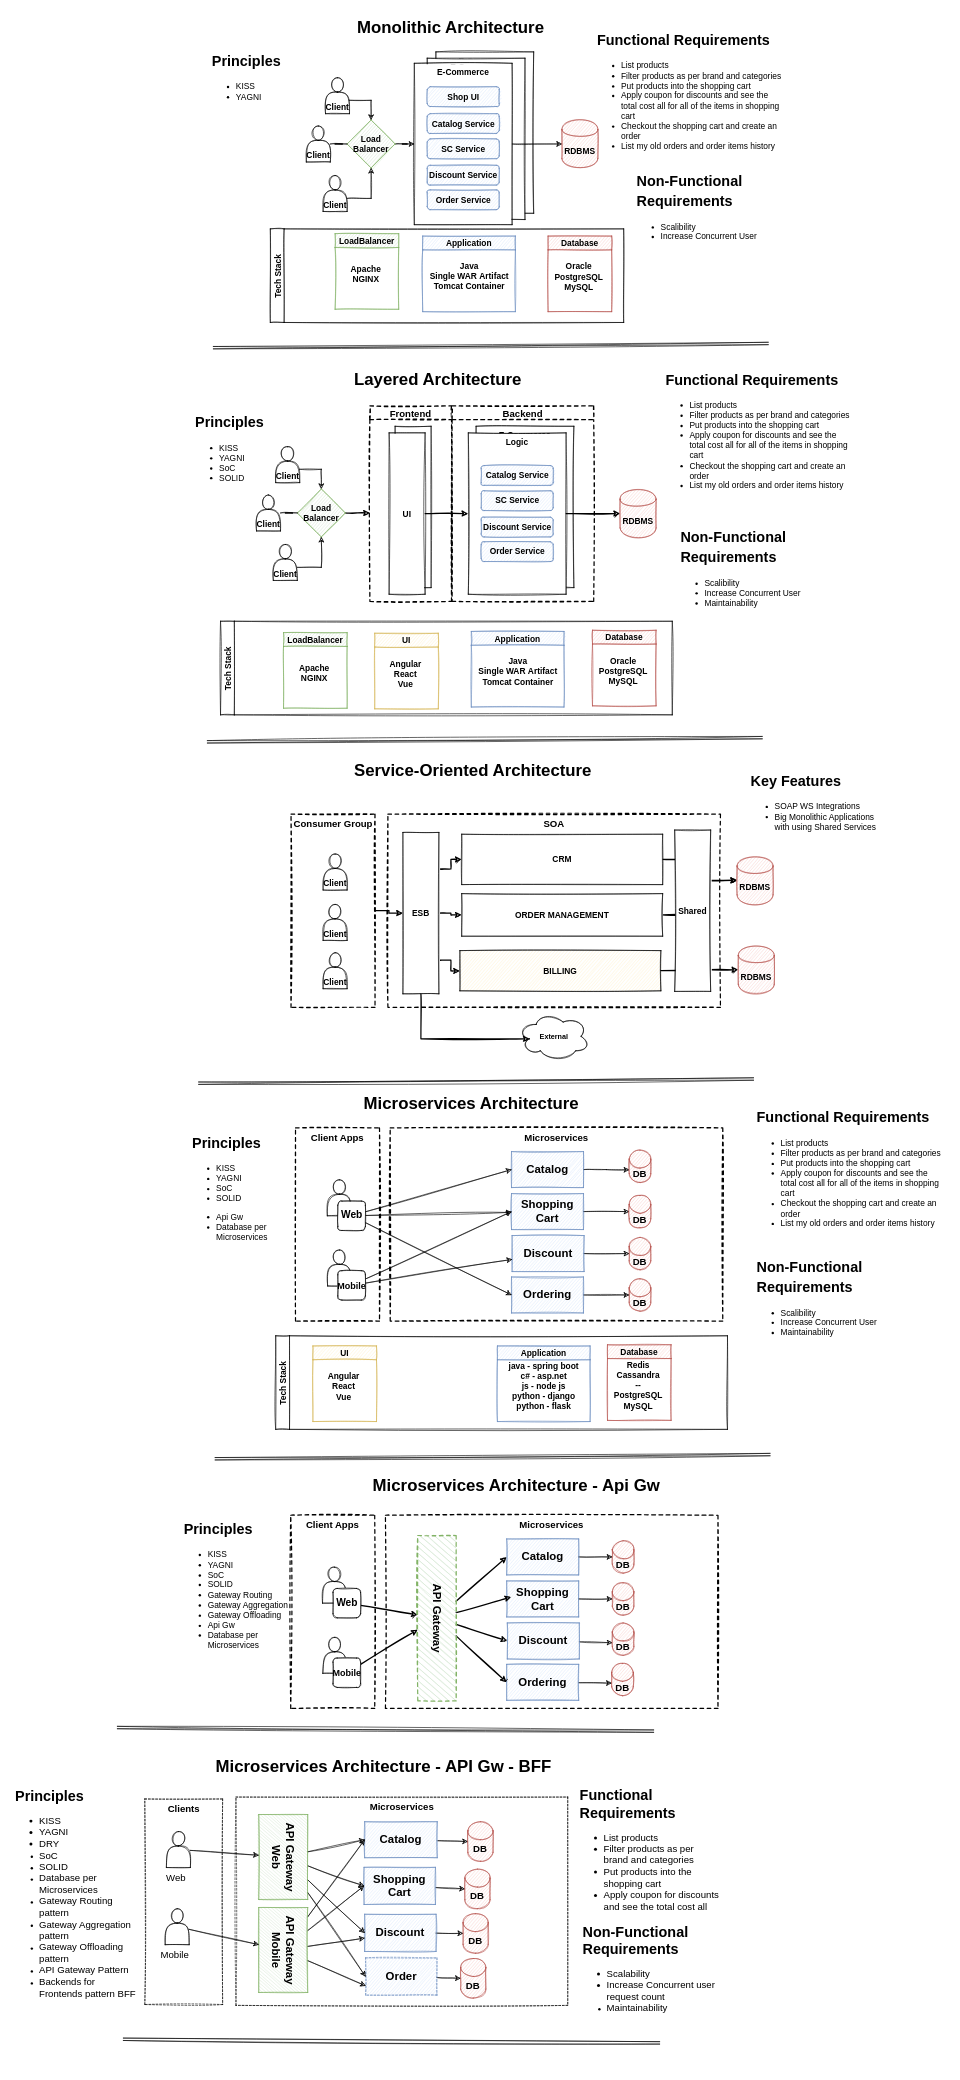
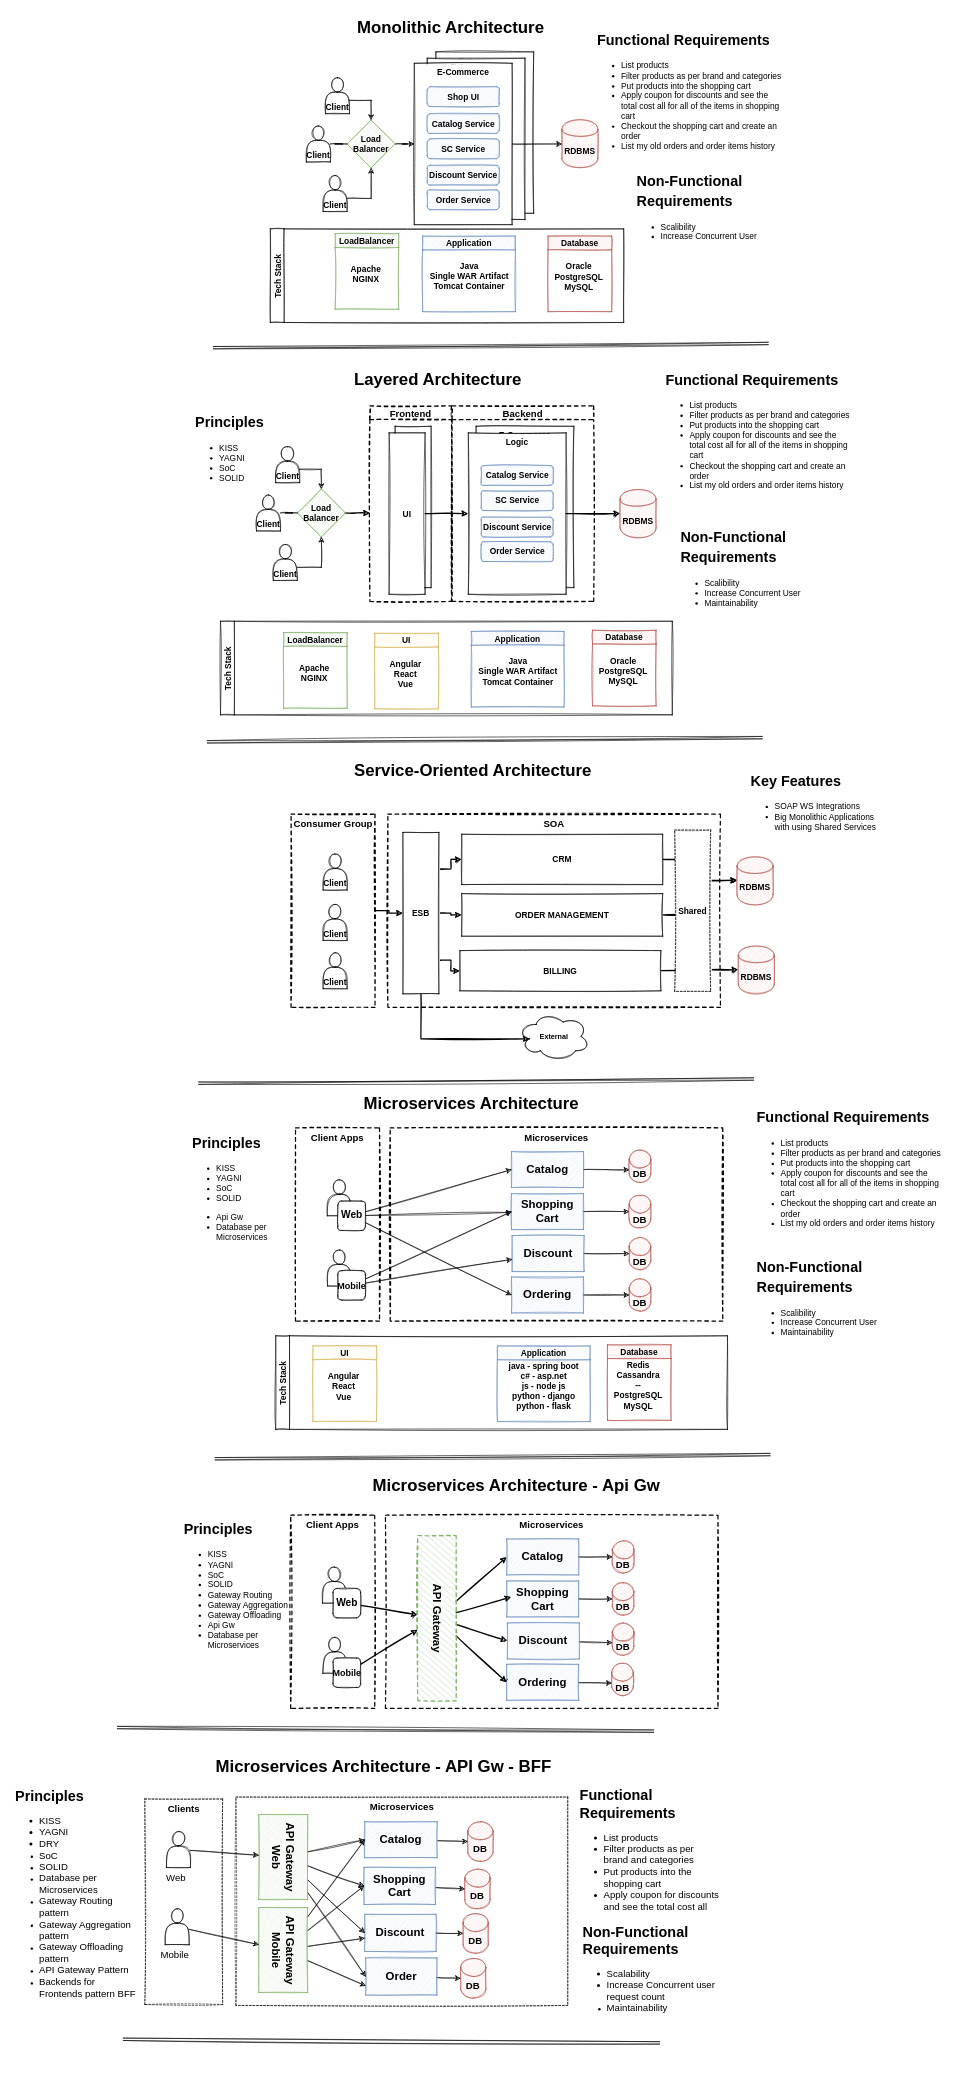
node "Principles KISS YAGNI": removed
node "Shared": style solid -> dashed
node "BILLING": fillcolor #fff2cc -> #ffffff
node "Order": style dashed -> solid
